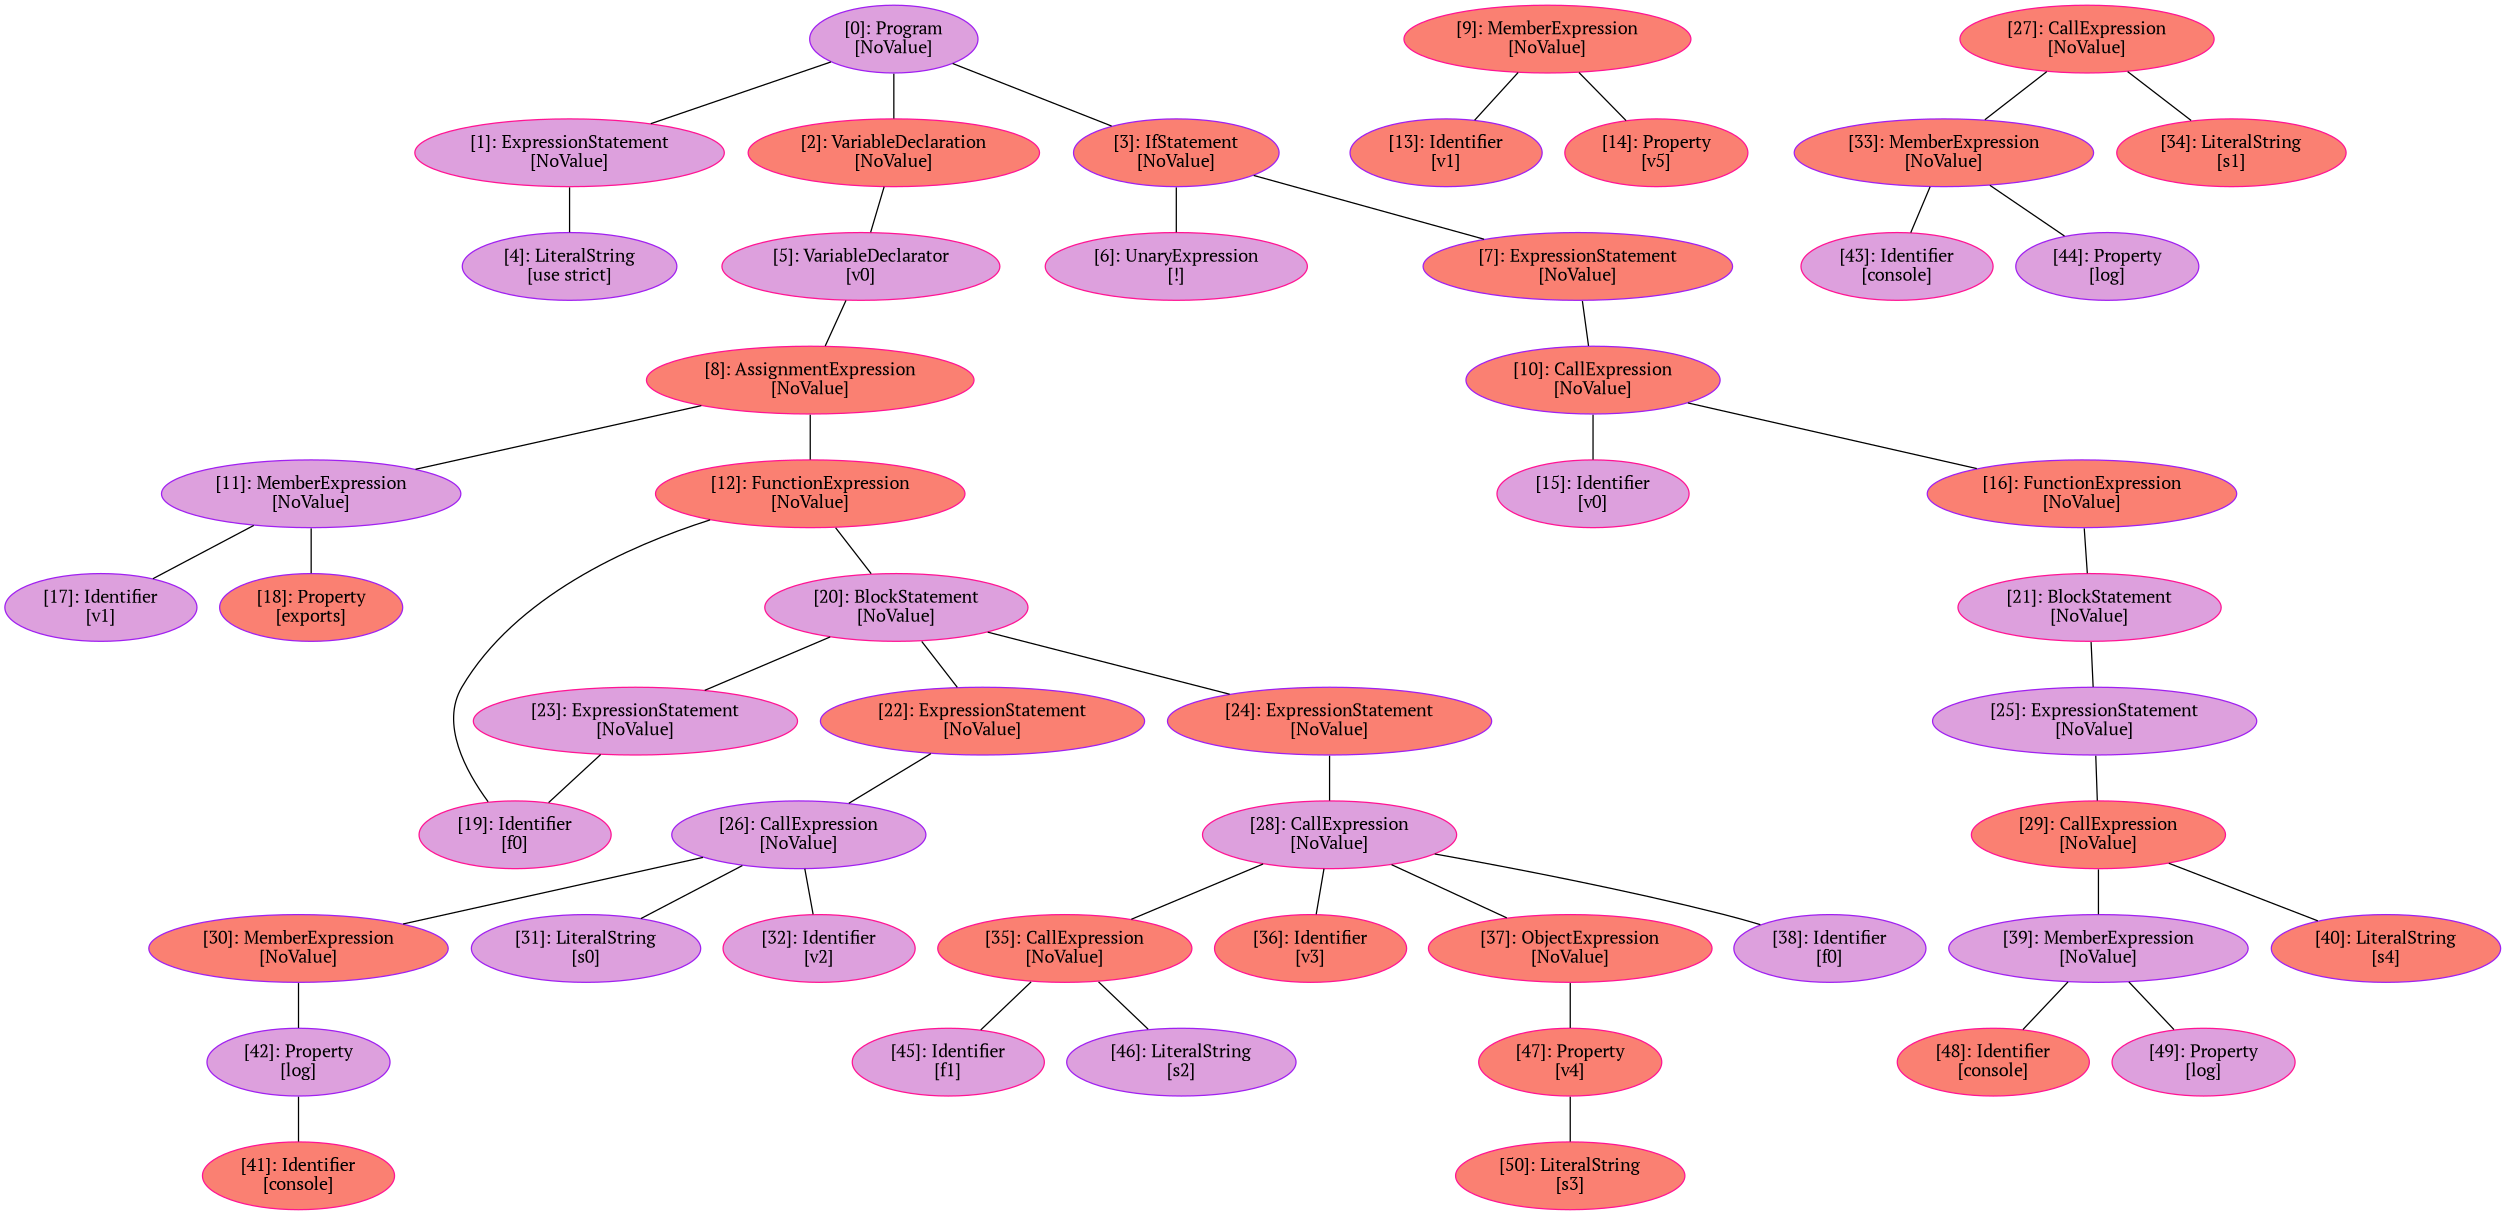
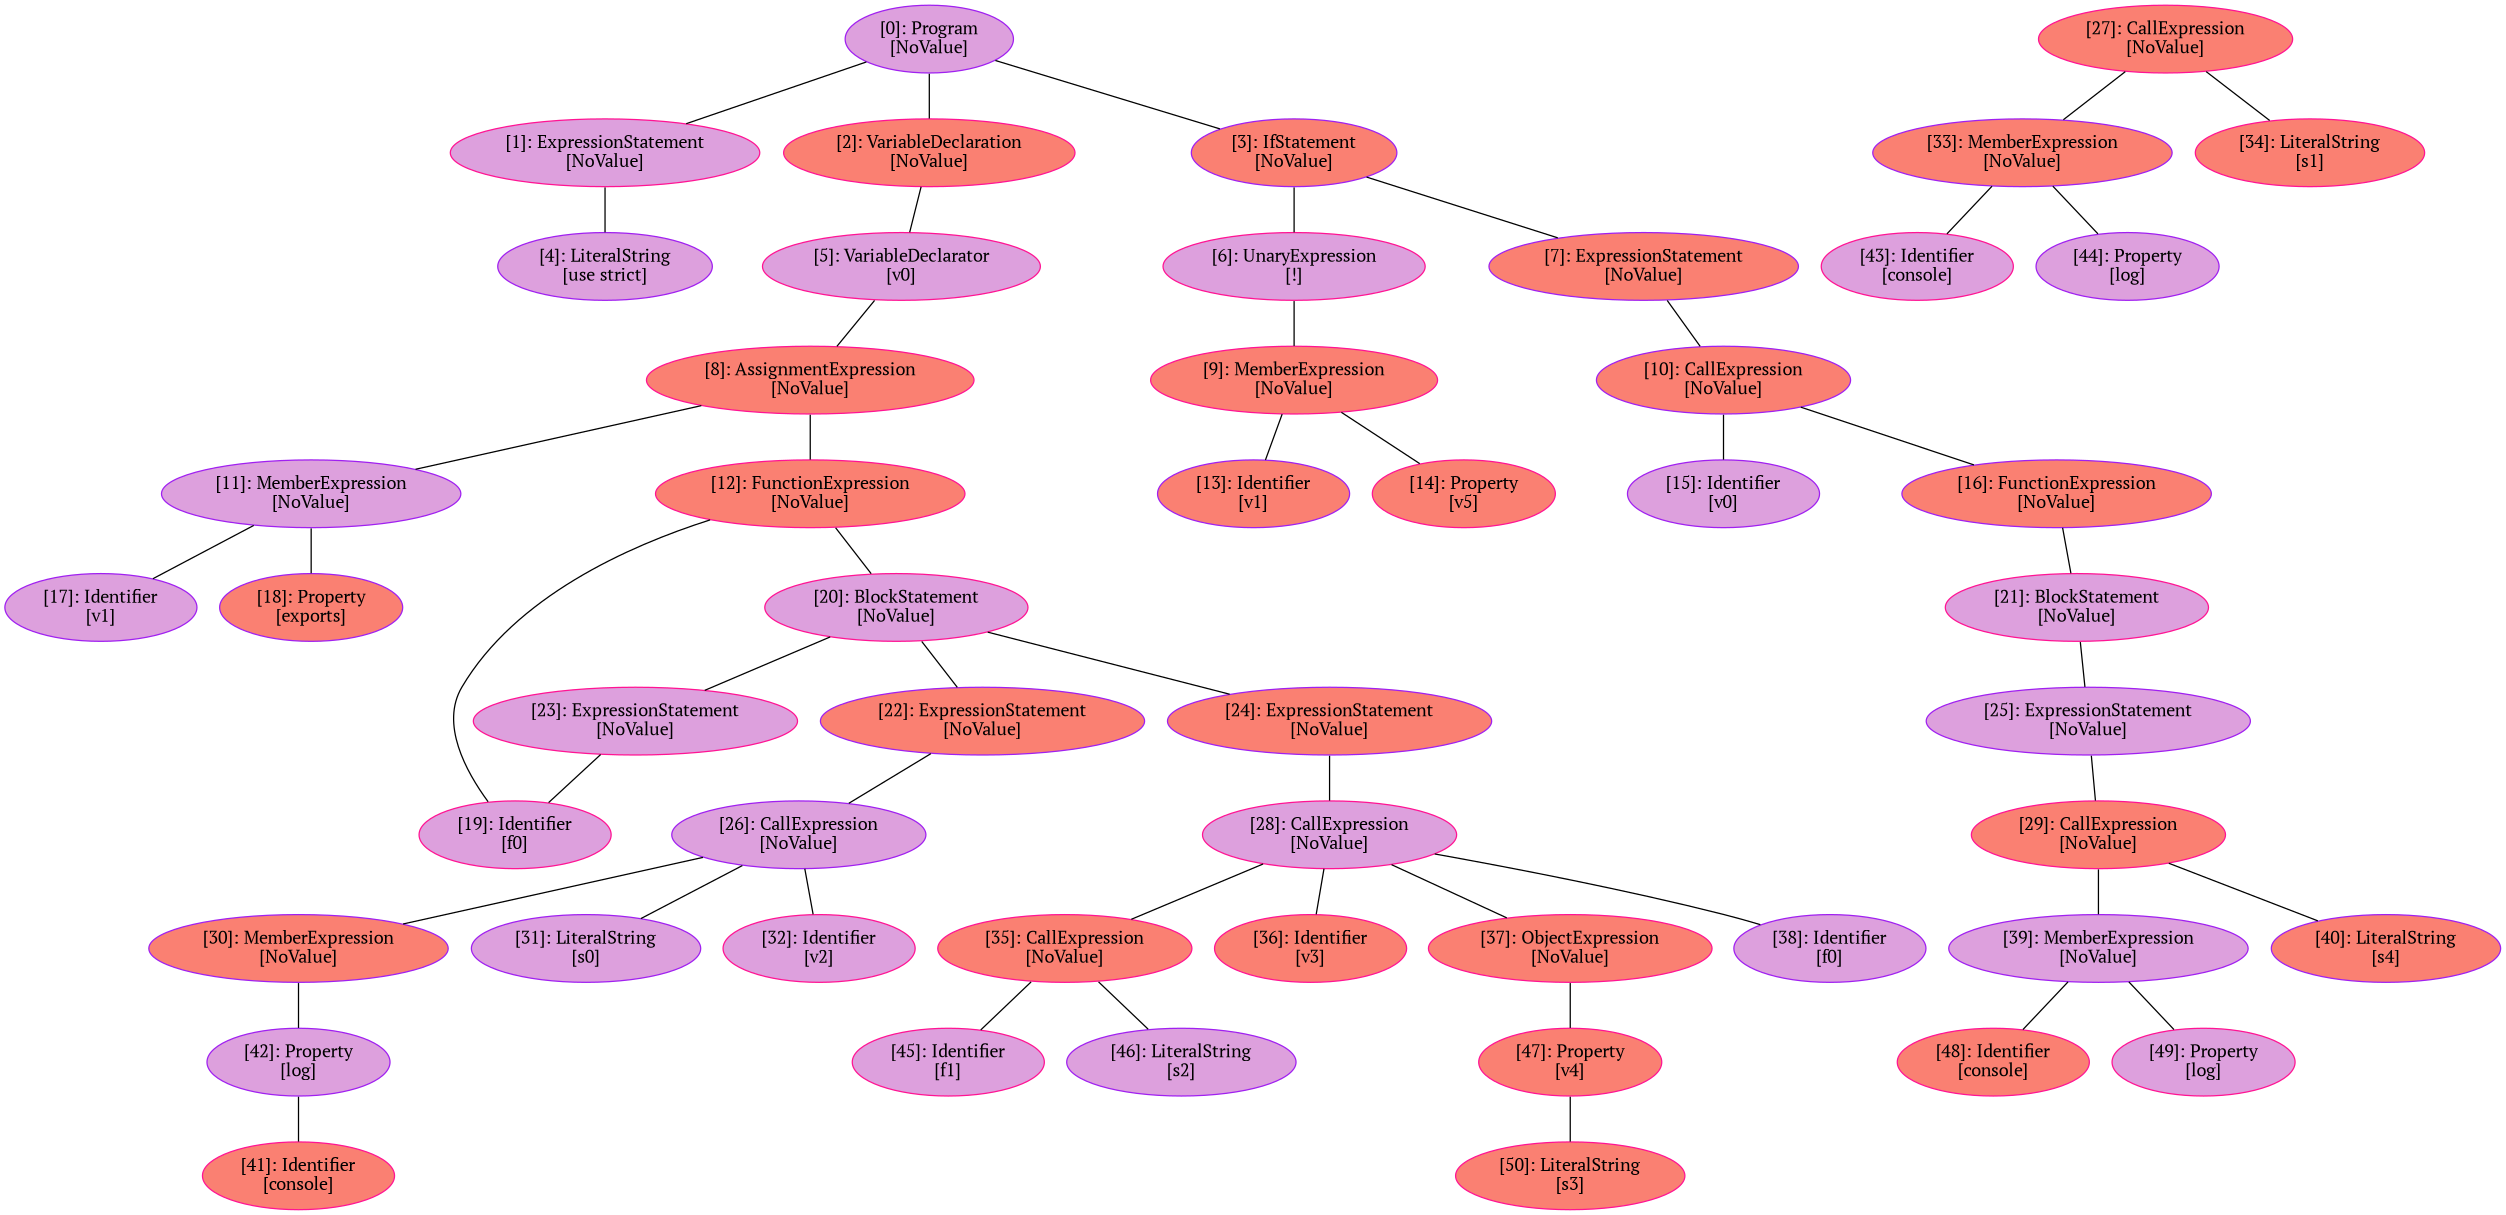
edge "[6]: UnaryExpression [!]" -- "[9]: MemberExpression [NoValue]": added
node "[15]: Identifier [v0]": color deeppink -> purple
